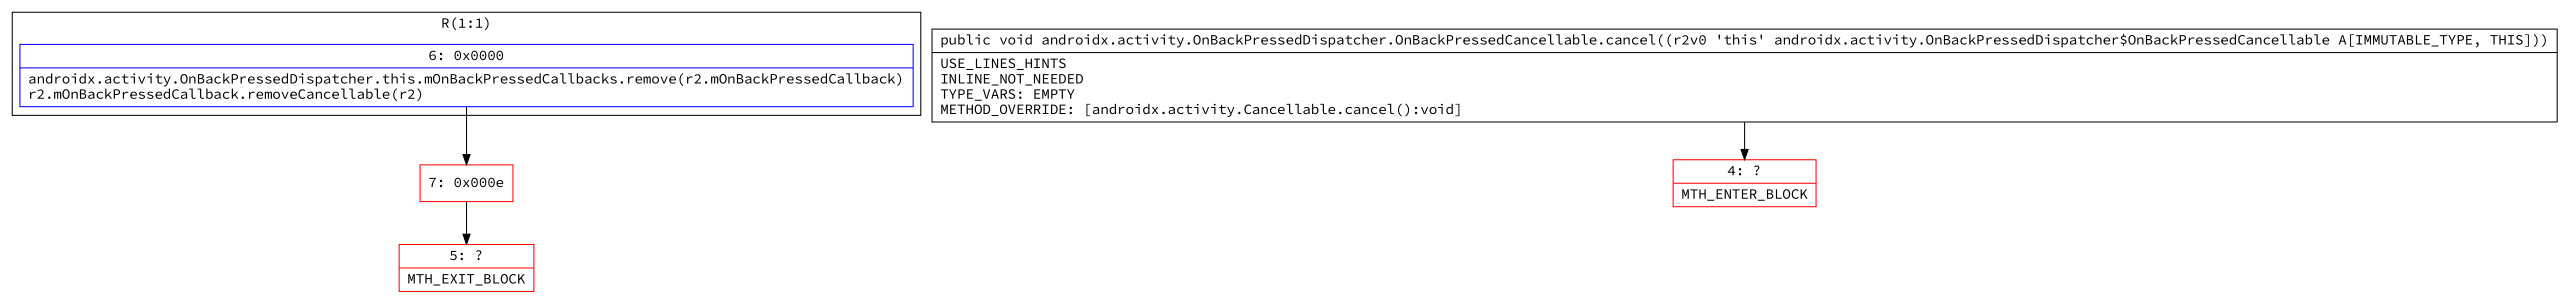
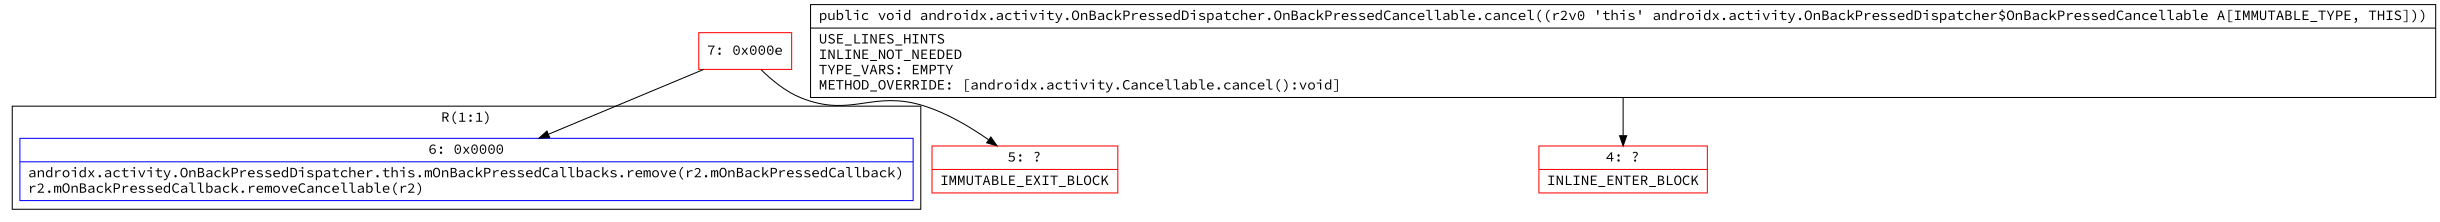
edge "6: 0x0000" -> "7: 0x000e": reversed
node "4: ?": text "MTH_ENTER_BLOCK" -> "INLINE_ENTER_BLOCK"
node "5: ?": text "MTH_EXIT_BLOCK" -> "IMMUTABLE_EXIT_BLOCK"
